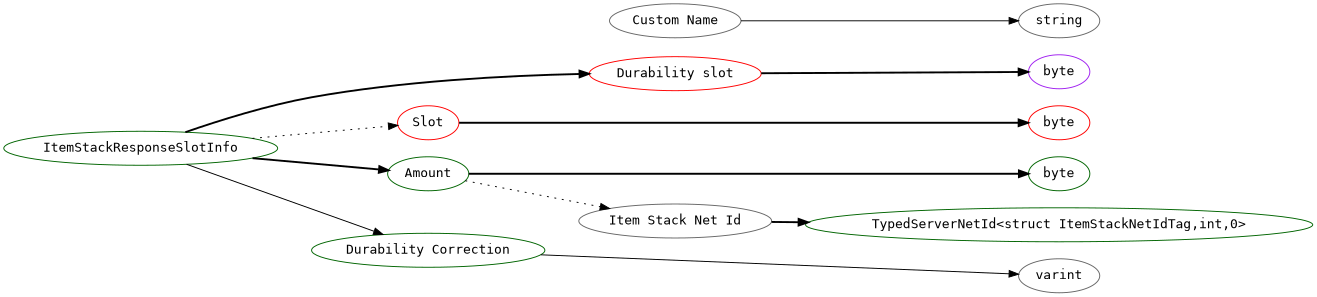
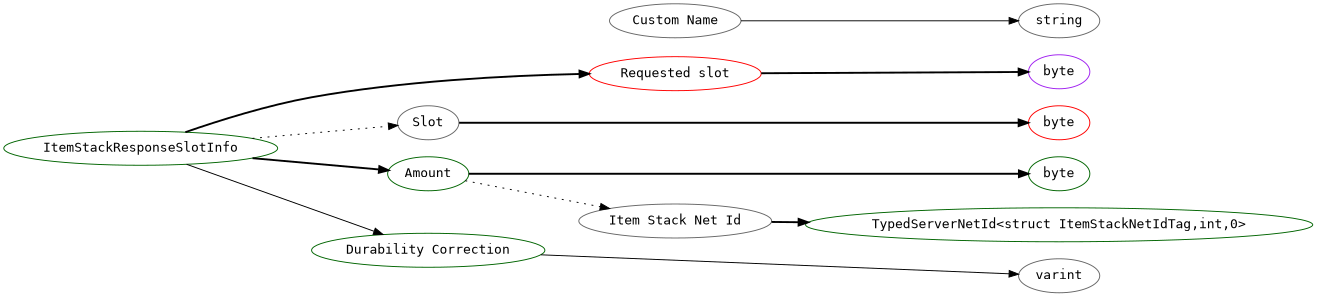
node "Durability slot": label "Durability slot" -> "Requested slot"
node "Slot": color red -> gray40
